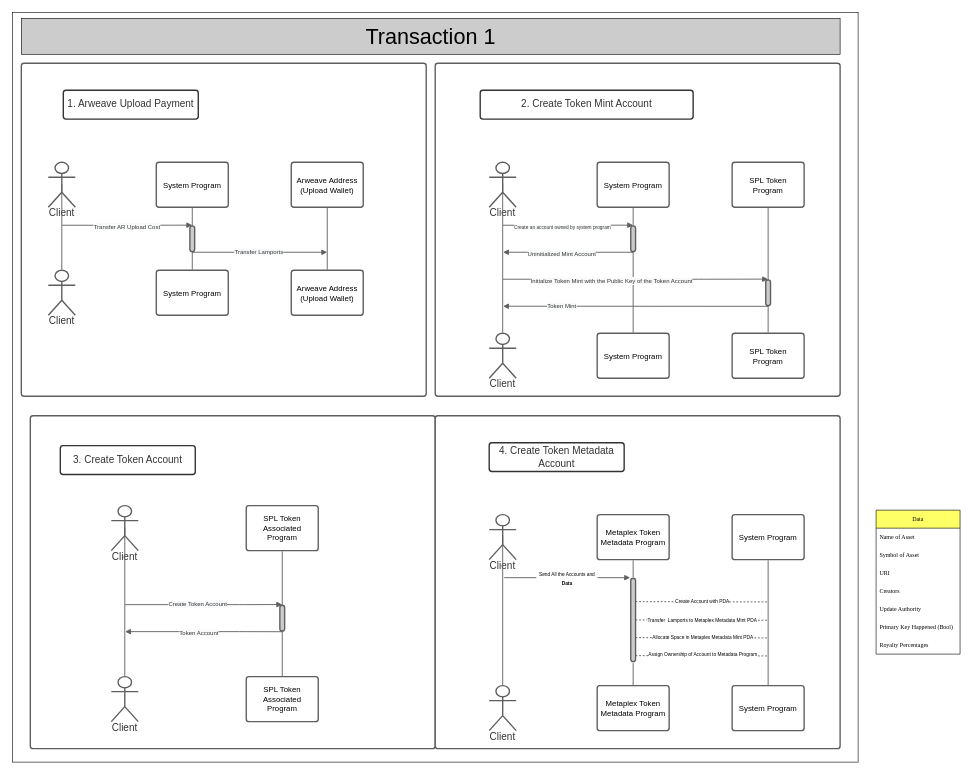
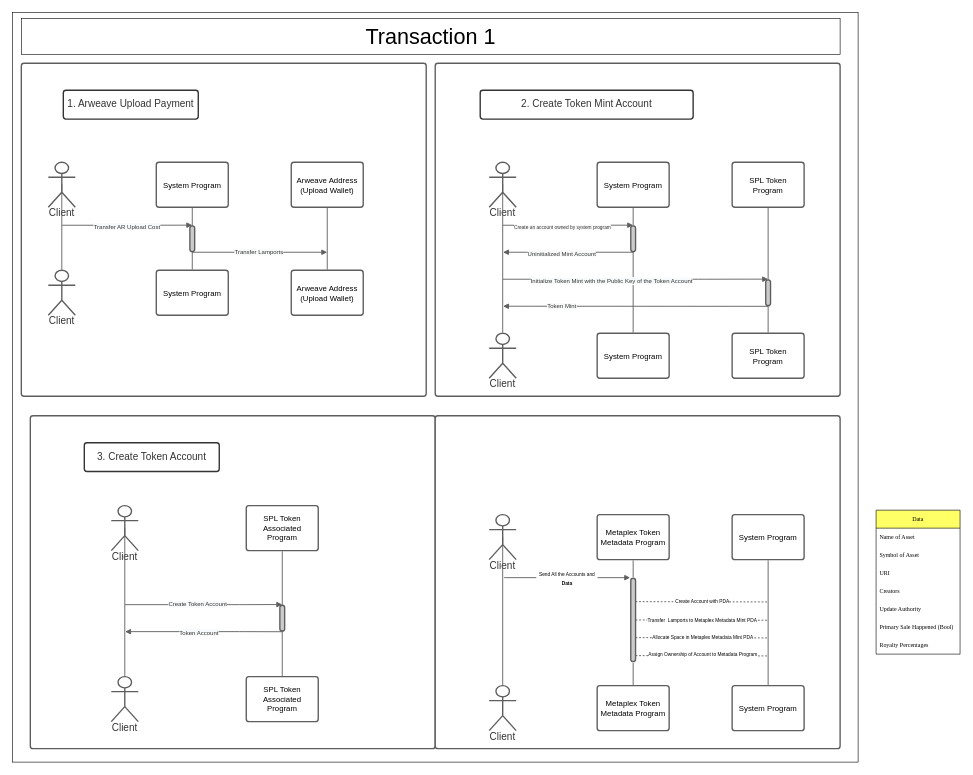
node "Transaction 1": fillcolor #cccccc -> #ffffff
node "4. Create Token Metadata Account": removed
node "3. Create Token Account": moved (128, 460) -> (152, 457)
node "Primary Key Happened (Bool)": label "Primary Key Happened (Bool)" -> "Primary Sale Happened (Bool)"
